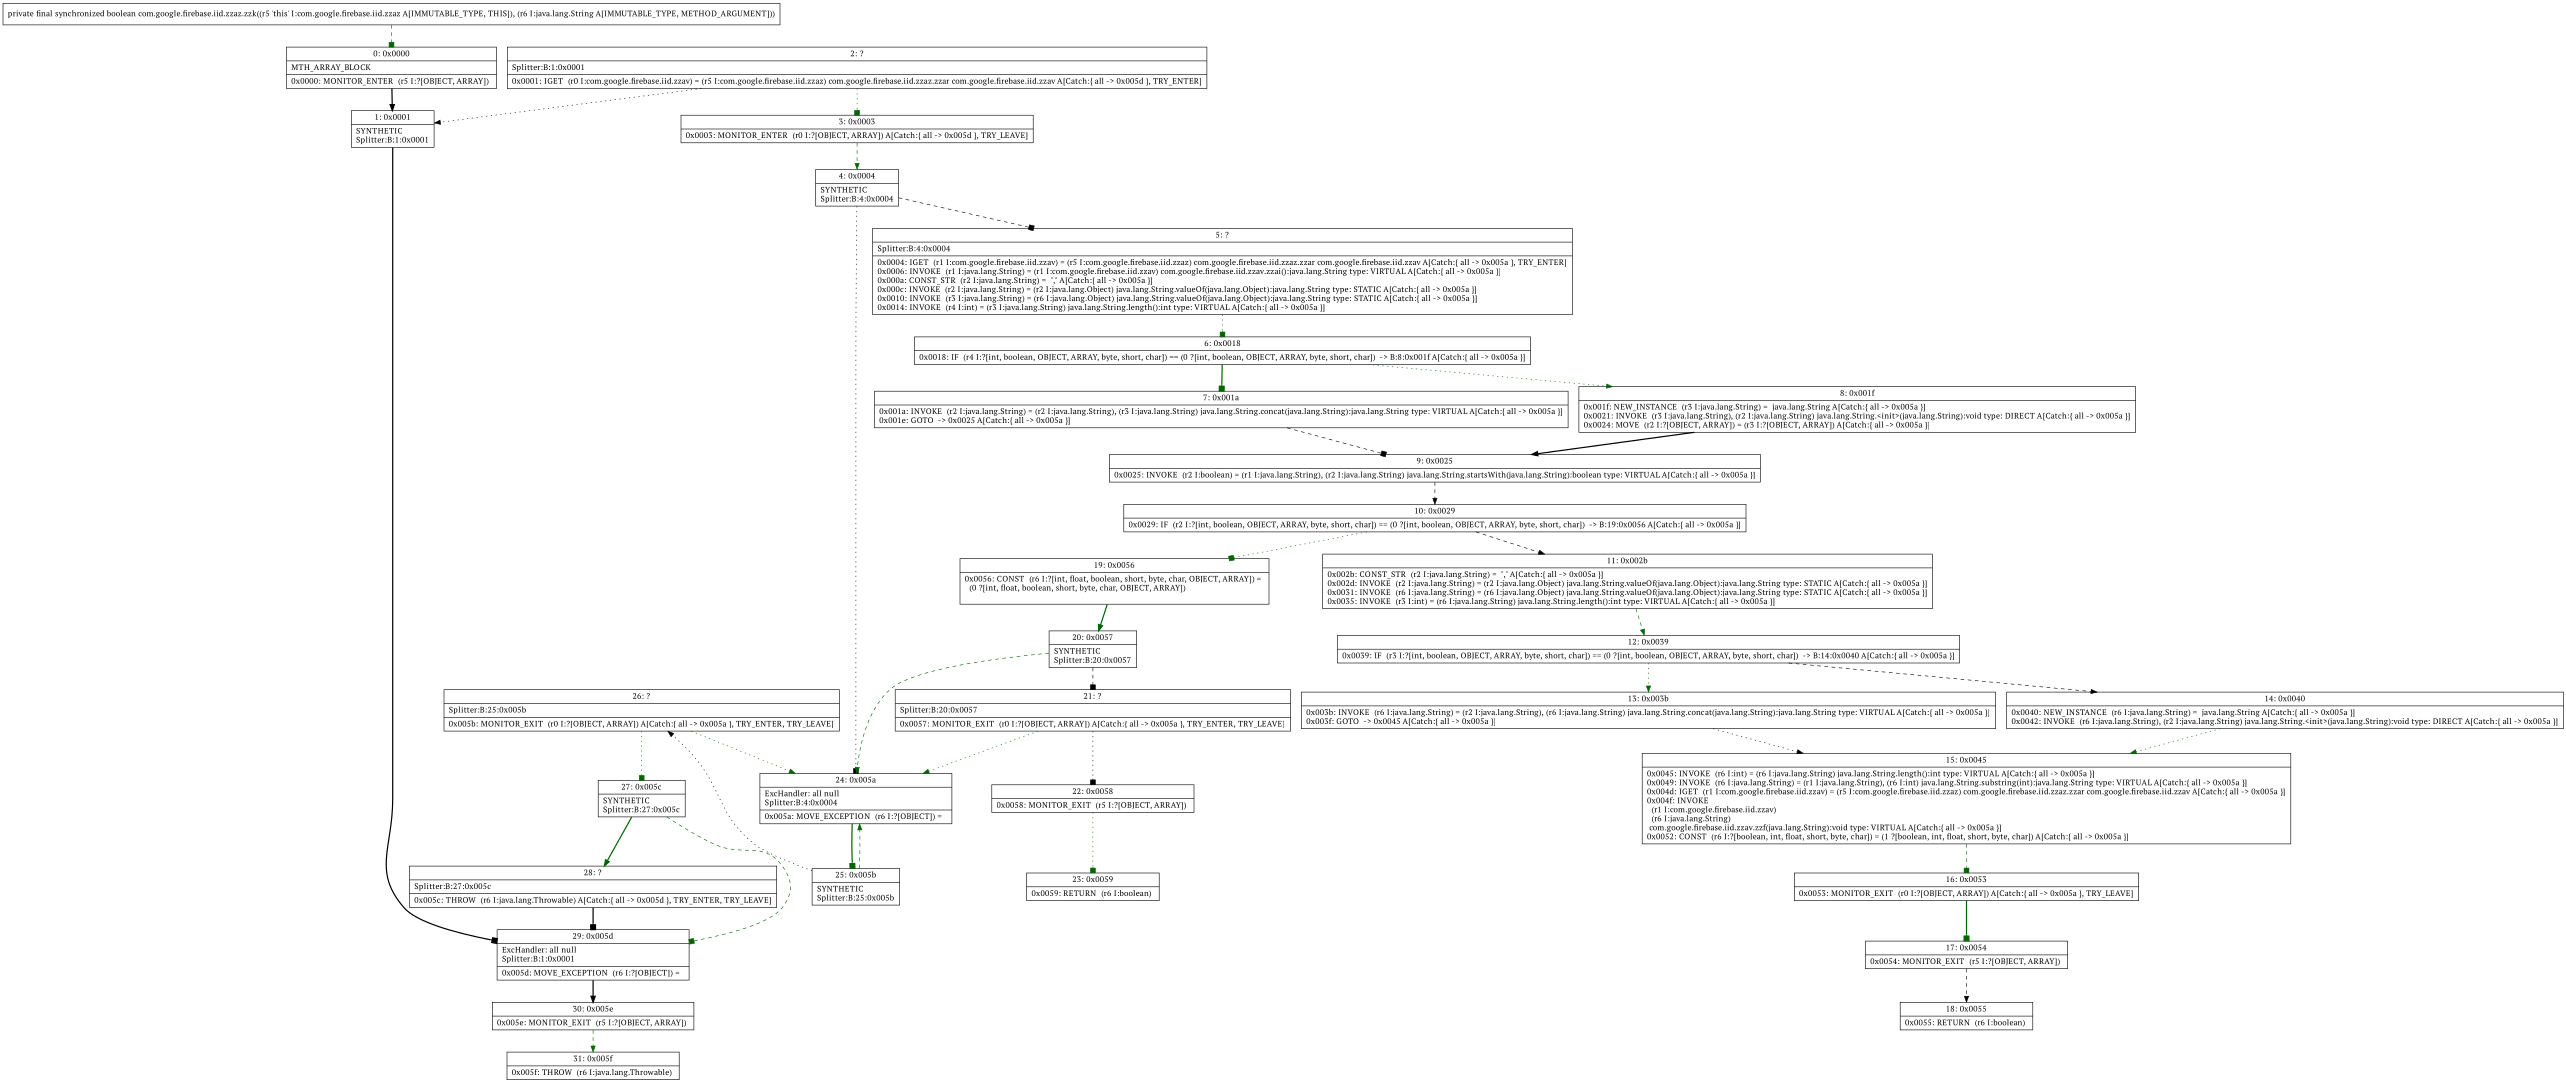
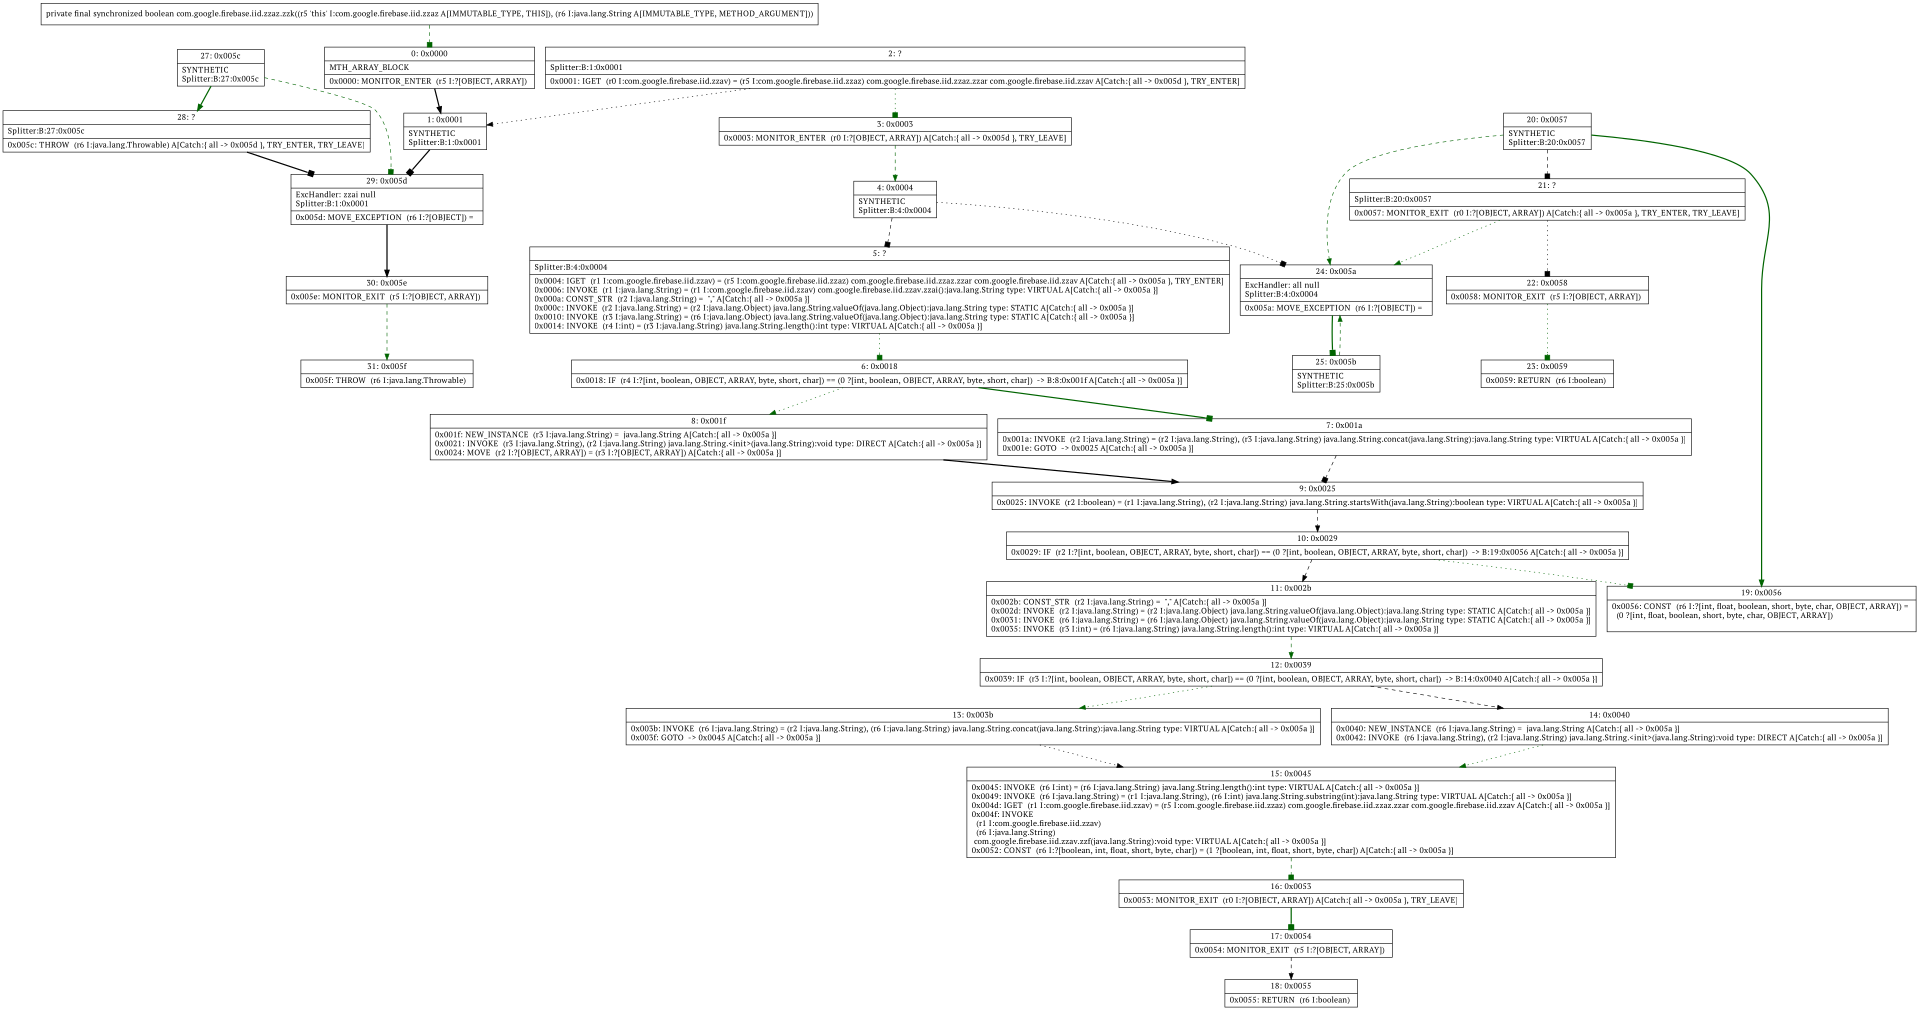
edge "19: 0x0056" -> "20: 0x0057": reversed
node "26: ?": removed
node "29: 0x005d": text "ExcHandler: all null" -> "ExcHandler: zzai null"
